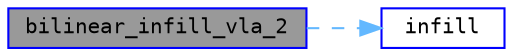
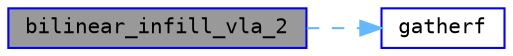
node "infill": label "infill" -> "gatherf"
